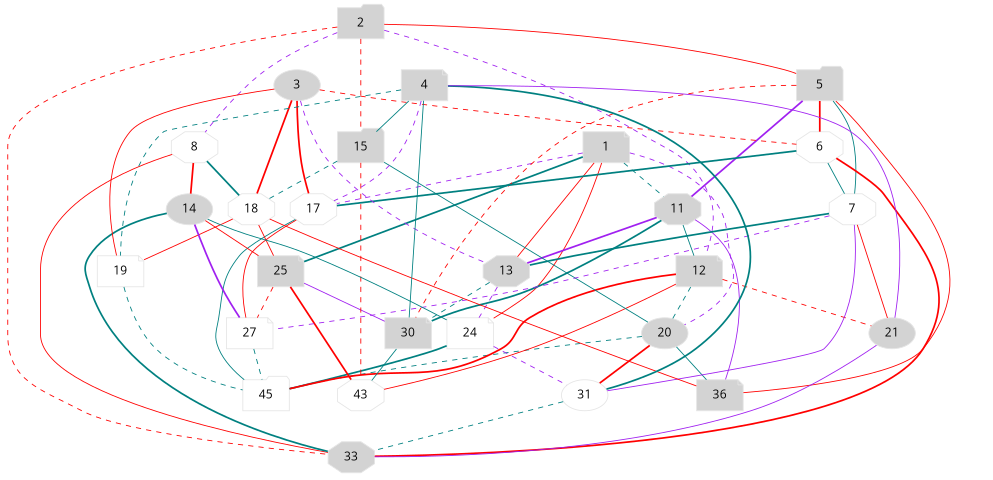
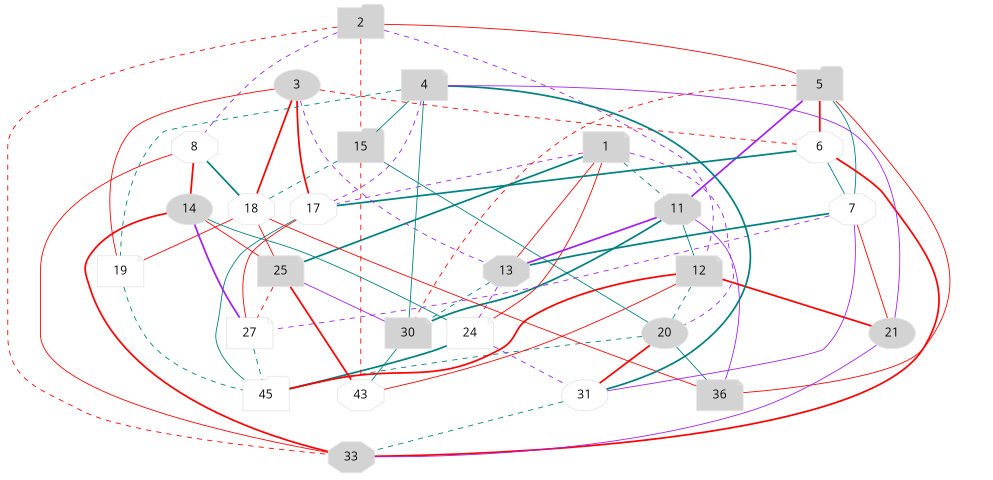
edge "12" -- "21": style dashed -> bold
edge "14" -- "33": color teal -> red
